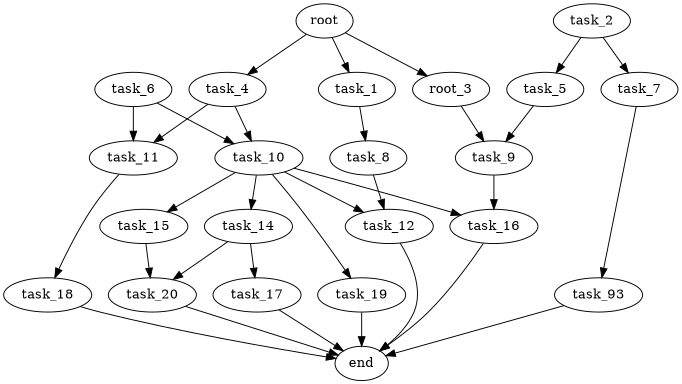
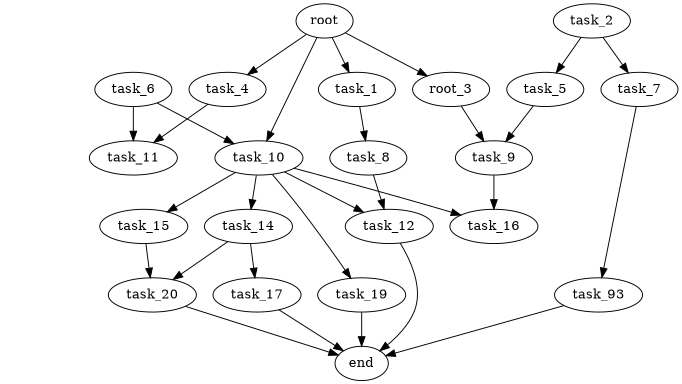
edge "task_4" -> "task_10": now "root" -> "task_10"
node "task_18": removed
edge "task_16" -> "end": removed
